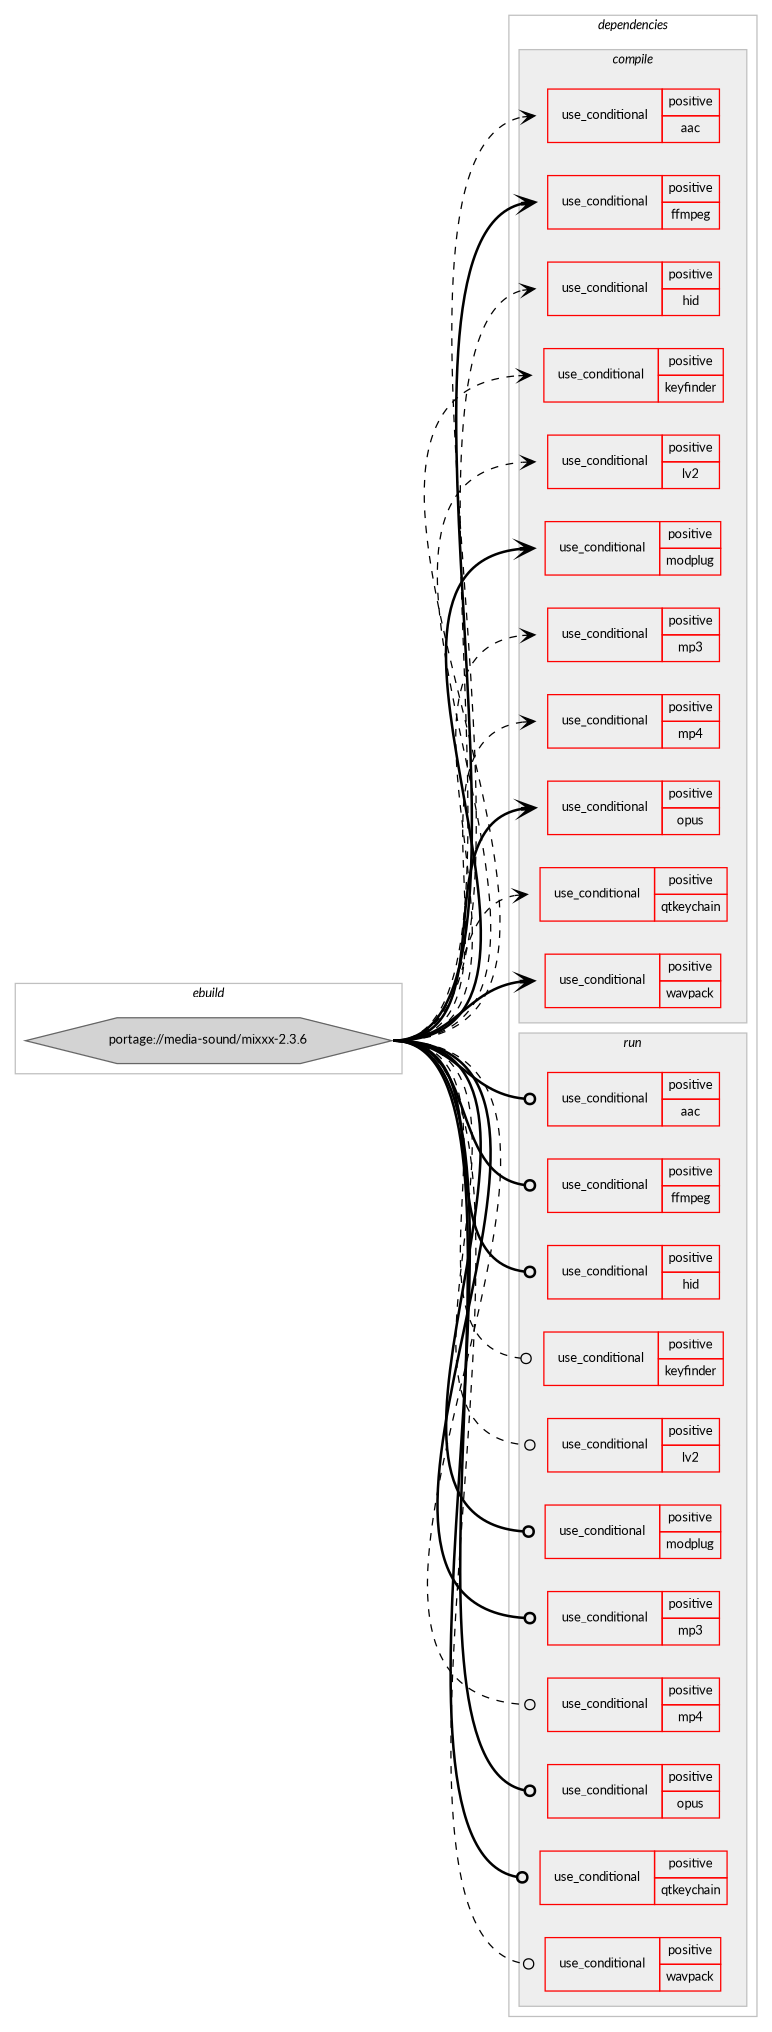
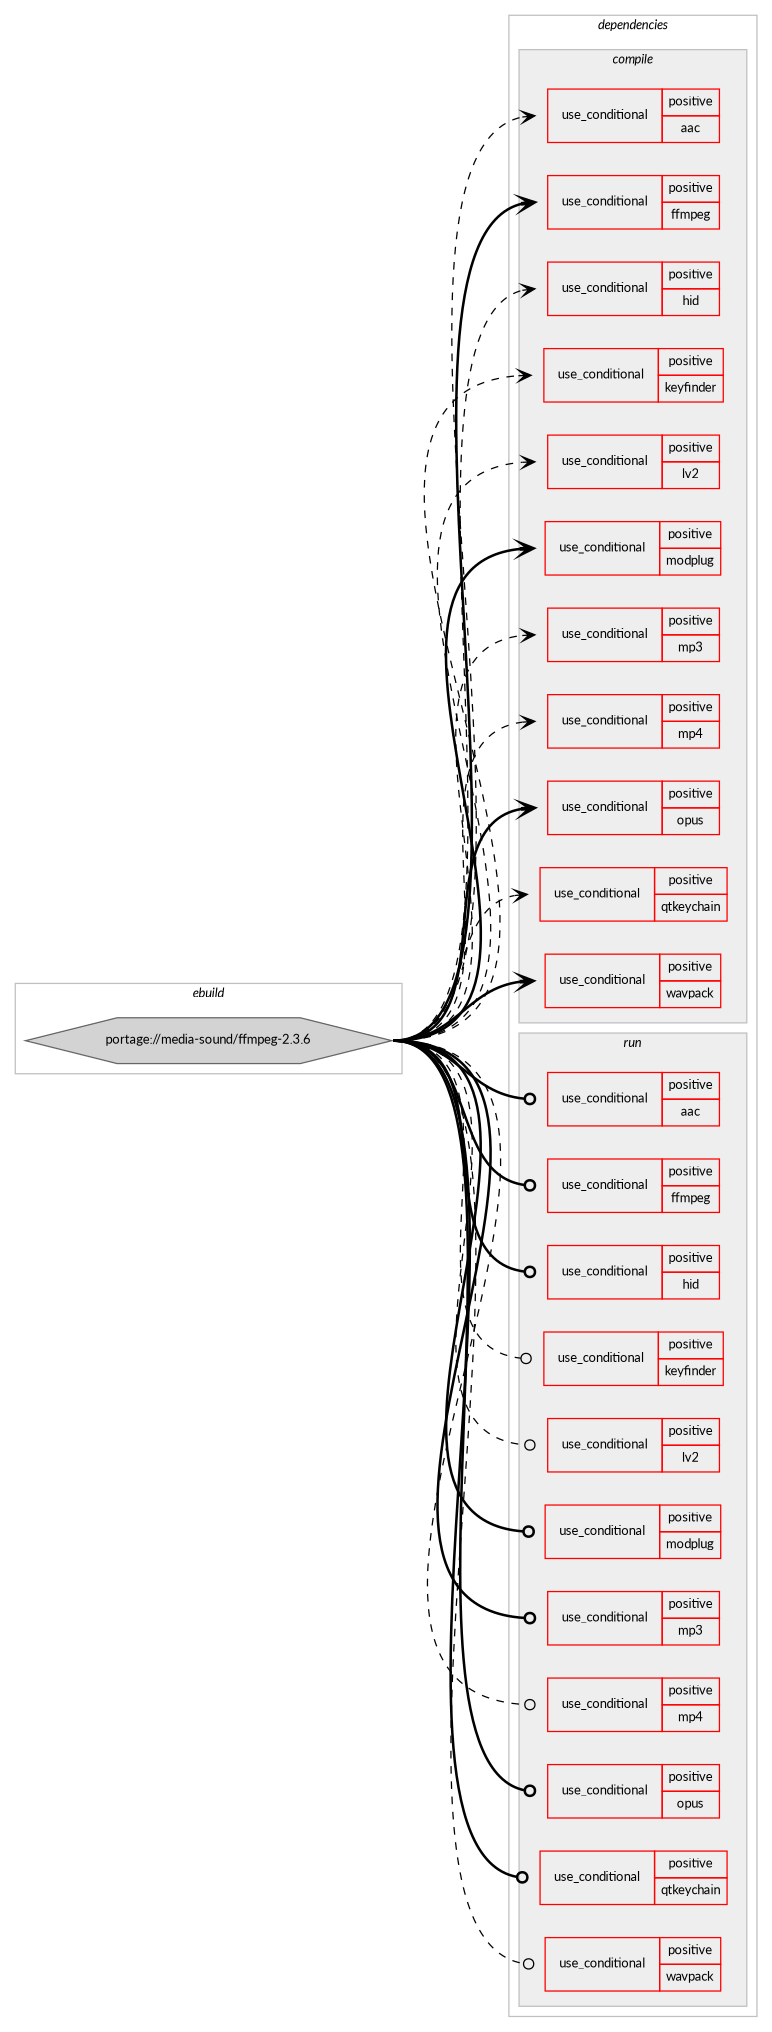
node "portage://media-sound/mixxx-2.3.6": label "portage://media-sound/mixxx-2.3.6" -> "portage://media-sound/ffmpeg-2.3.6"
